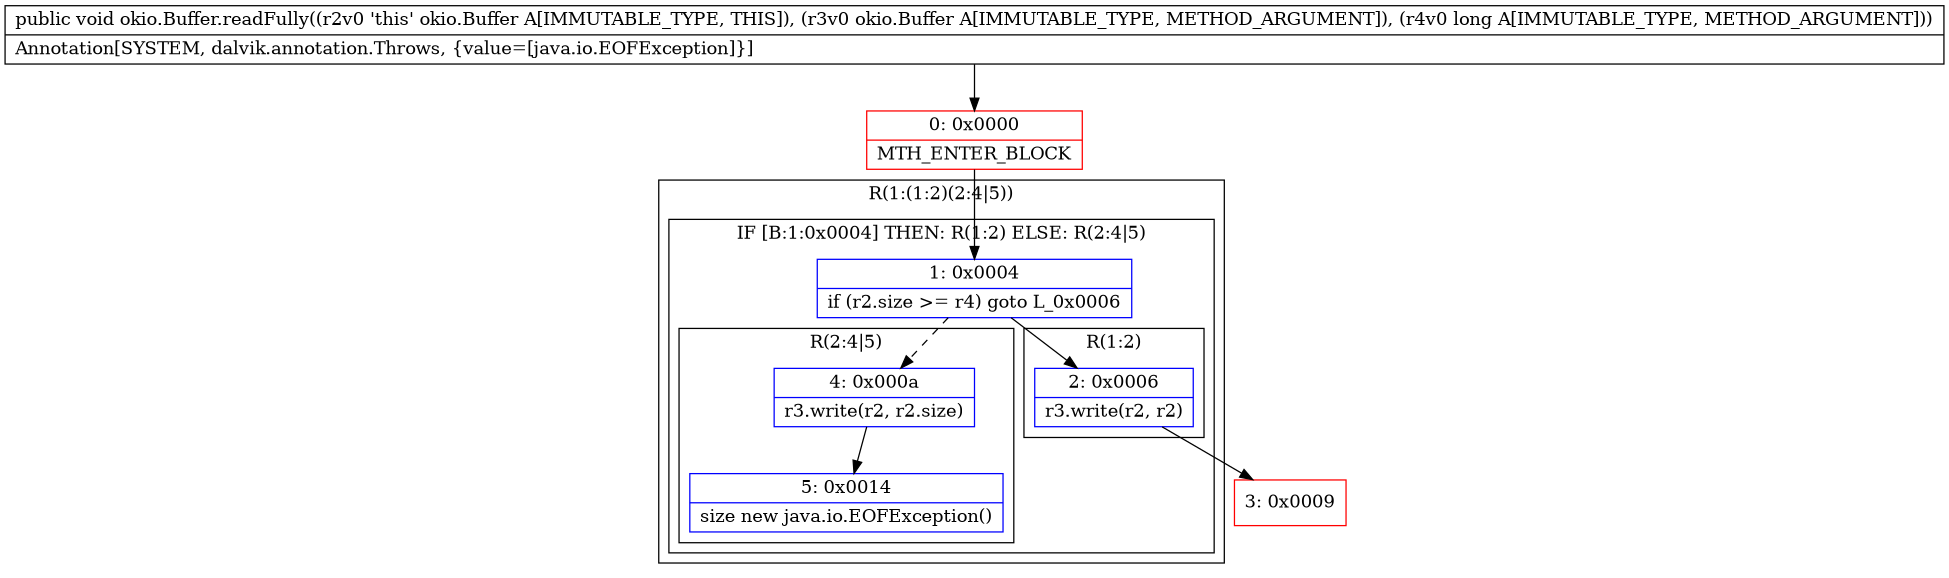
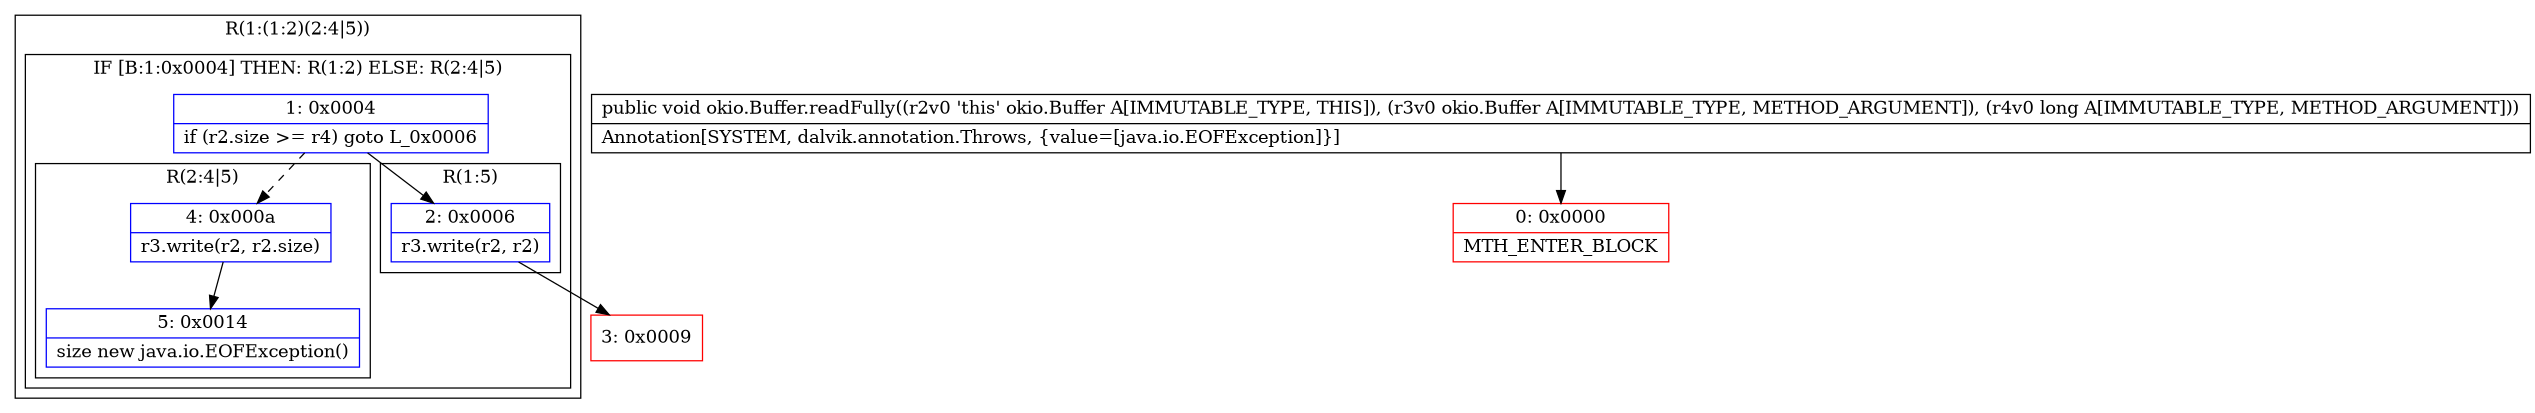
edge "0: 0x0000" -> "1: 0x0004": removed
cluster "R(1:2)": label "R(1:2)" -> "R(1:5)"
